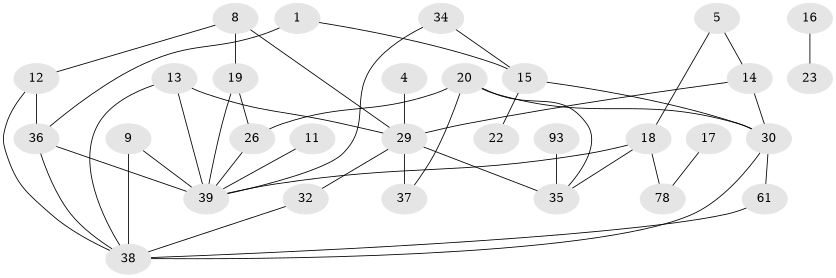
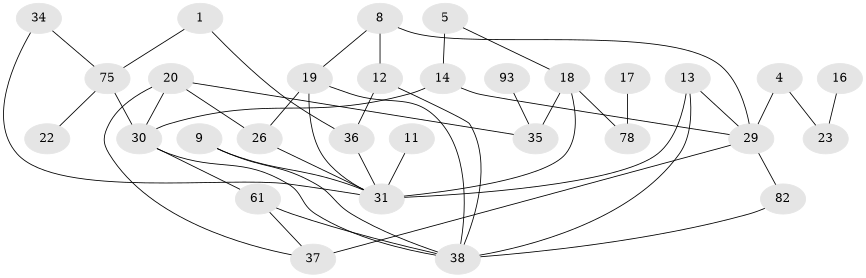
node "15": label "15" -> "75"
edge "4" -- "23": added
edge "29" -- "35": removed
node "39": label "39" -> "31"
node "32": label "32" -> "82"
edge "36" -- "38": now "19" -- "38"
edge "61" -- "37": added
